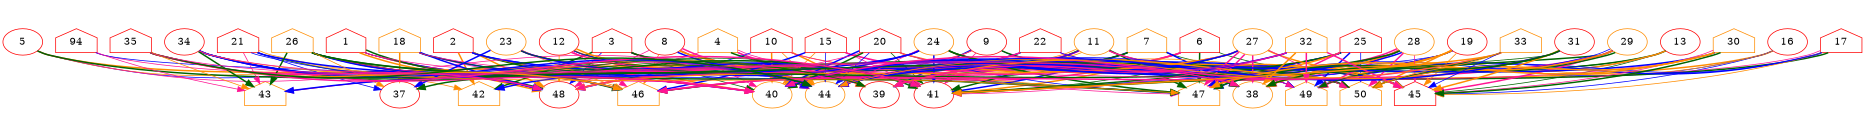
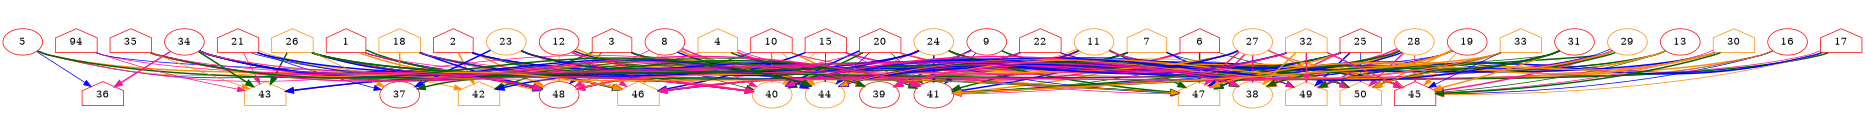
edge "9" -> "41": color deeppink -> blue
node "36": added
